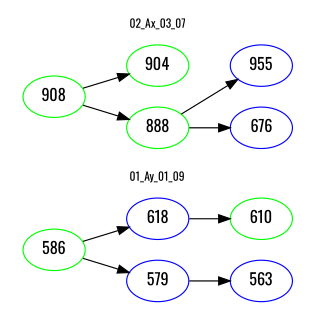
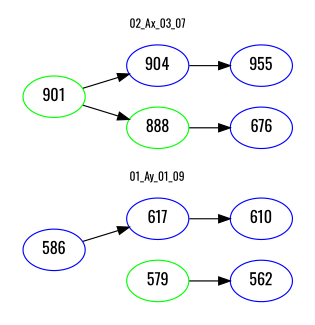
node "904": color green -> blue
node "908": label "908" -> "901"
edge "888" -> "955": now "904" -> "955"
node "618": label "618" -> "617"
node "610": color green -> blue
node "586": color green -> blue
edge "586" -> "579": removed
node "579": color blue -> green
node "563": label "563" -> "562"
